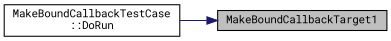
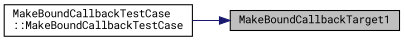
node "MakeBoundCallbackTestCase ::DoRun": label "MakeBoundCallbackTestCase ::DoRun" -> "MakeBoundCallbackTestCase ::MakeBoundCallbackTestCase"
